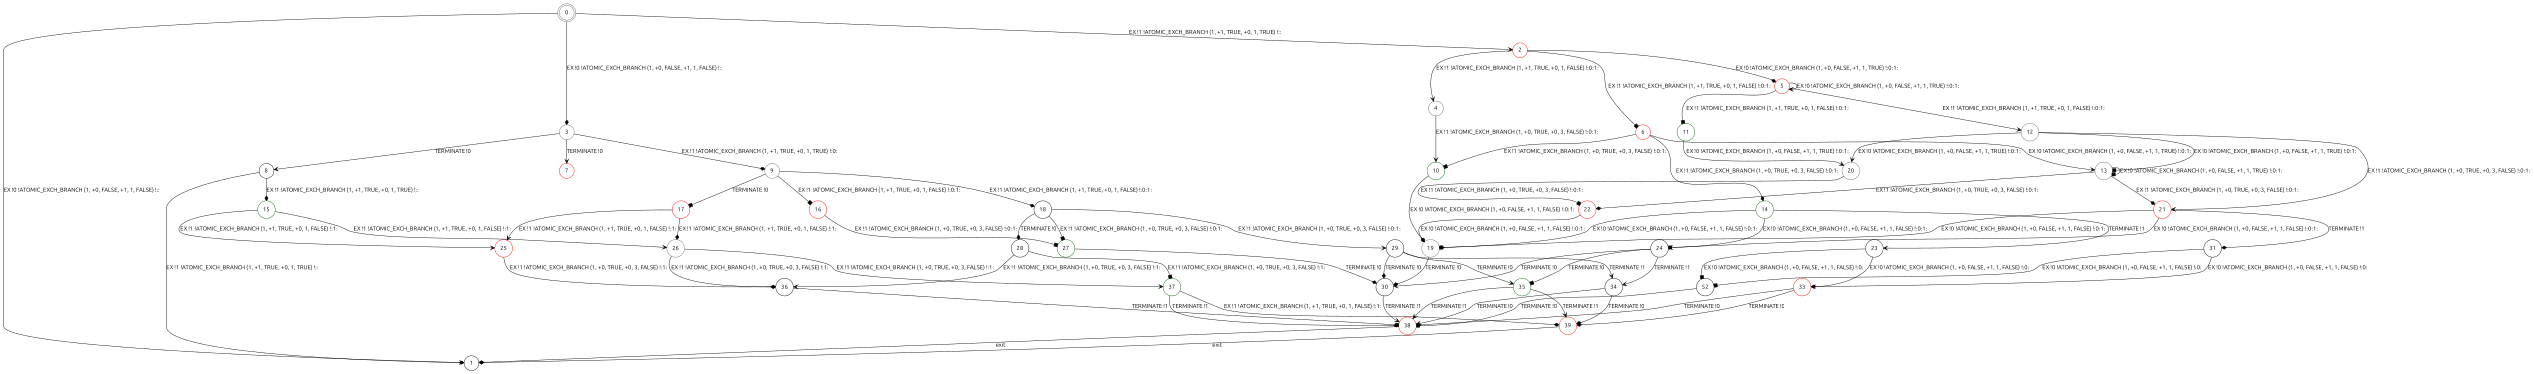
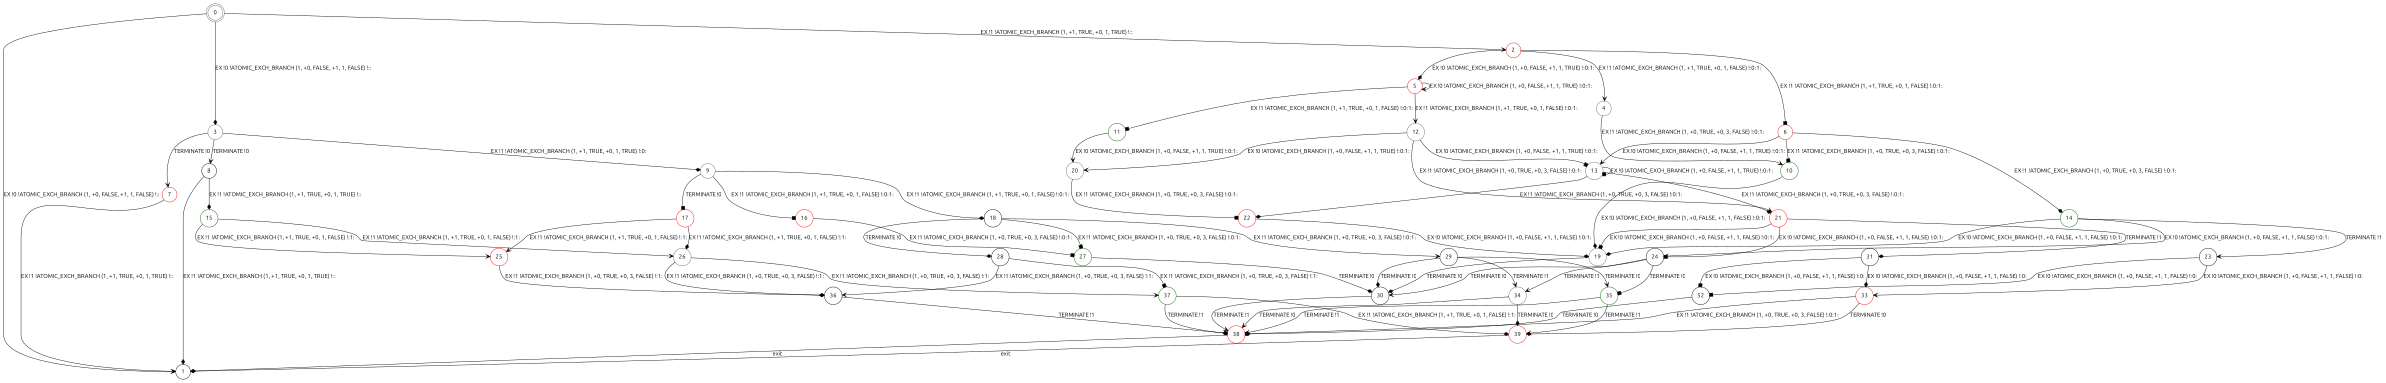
edge "7" -> "1": added, label "EX !1 !ATOMIC_EXCH_BRANCH (1, +1, TRUE, +0, 1, TRUE) !::"
node "34": color black -> gray40
edge "33" -> "38": label "TERMINATE !0" -> "EX !1 !ATOMIC_EXCH_BRANCH (1, +0, TRUE, +0, 3, FALSE) !:0:1:"
